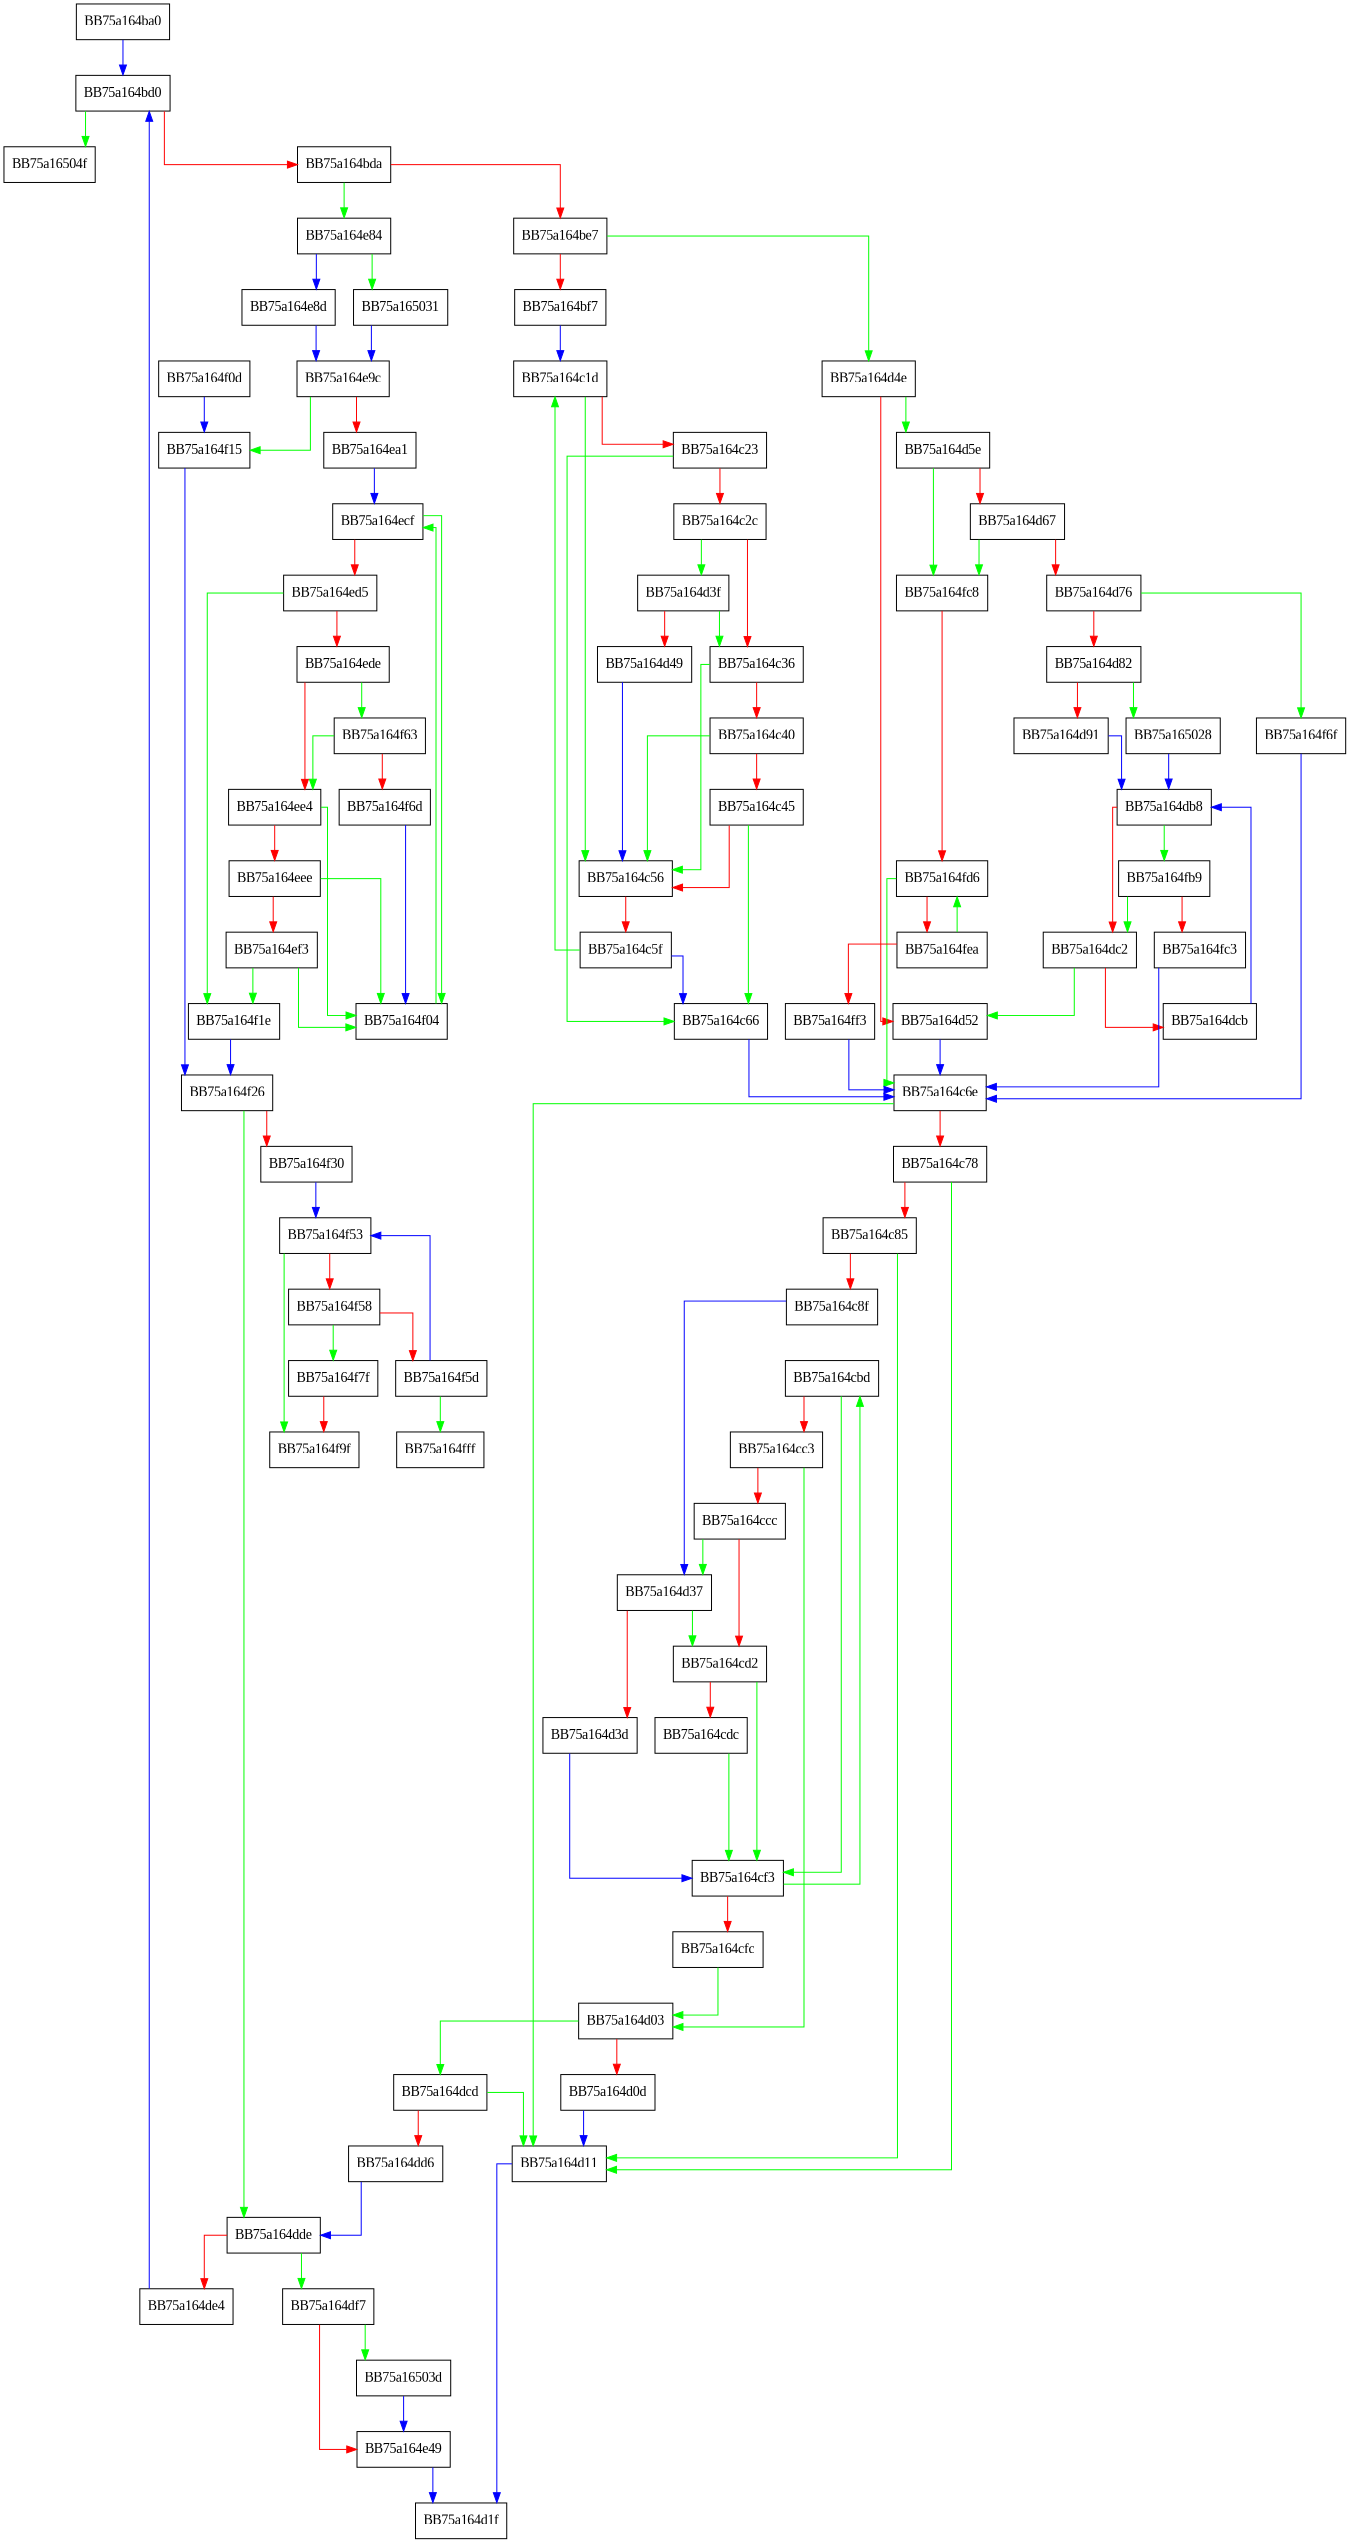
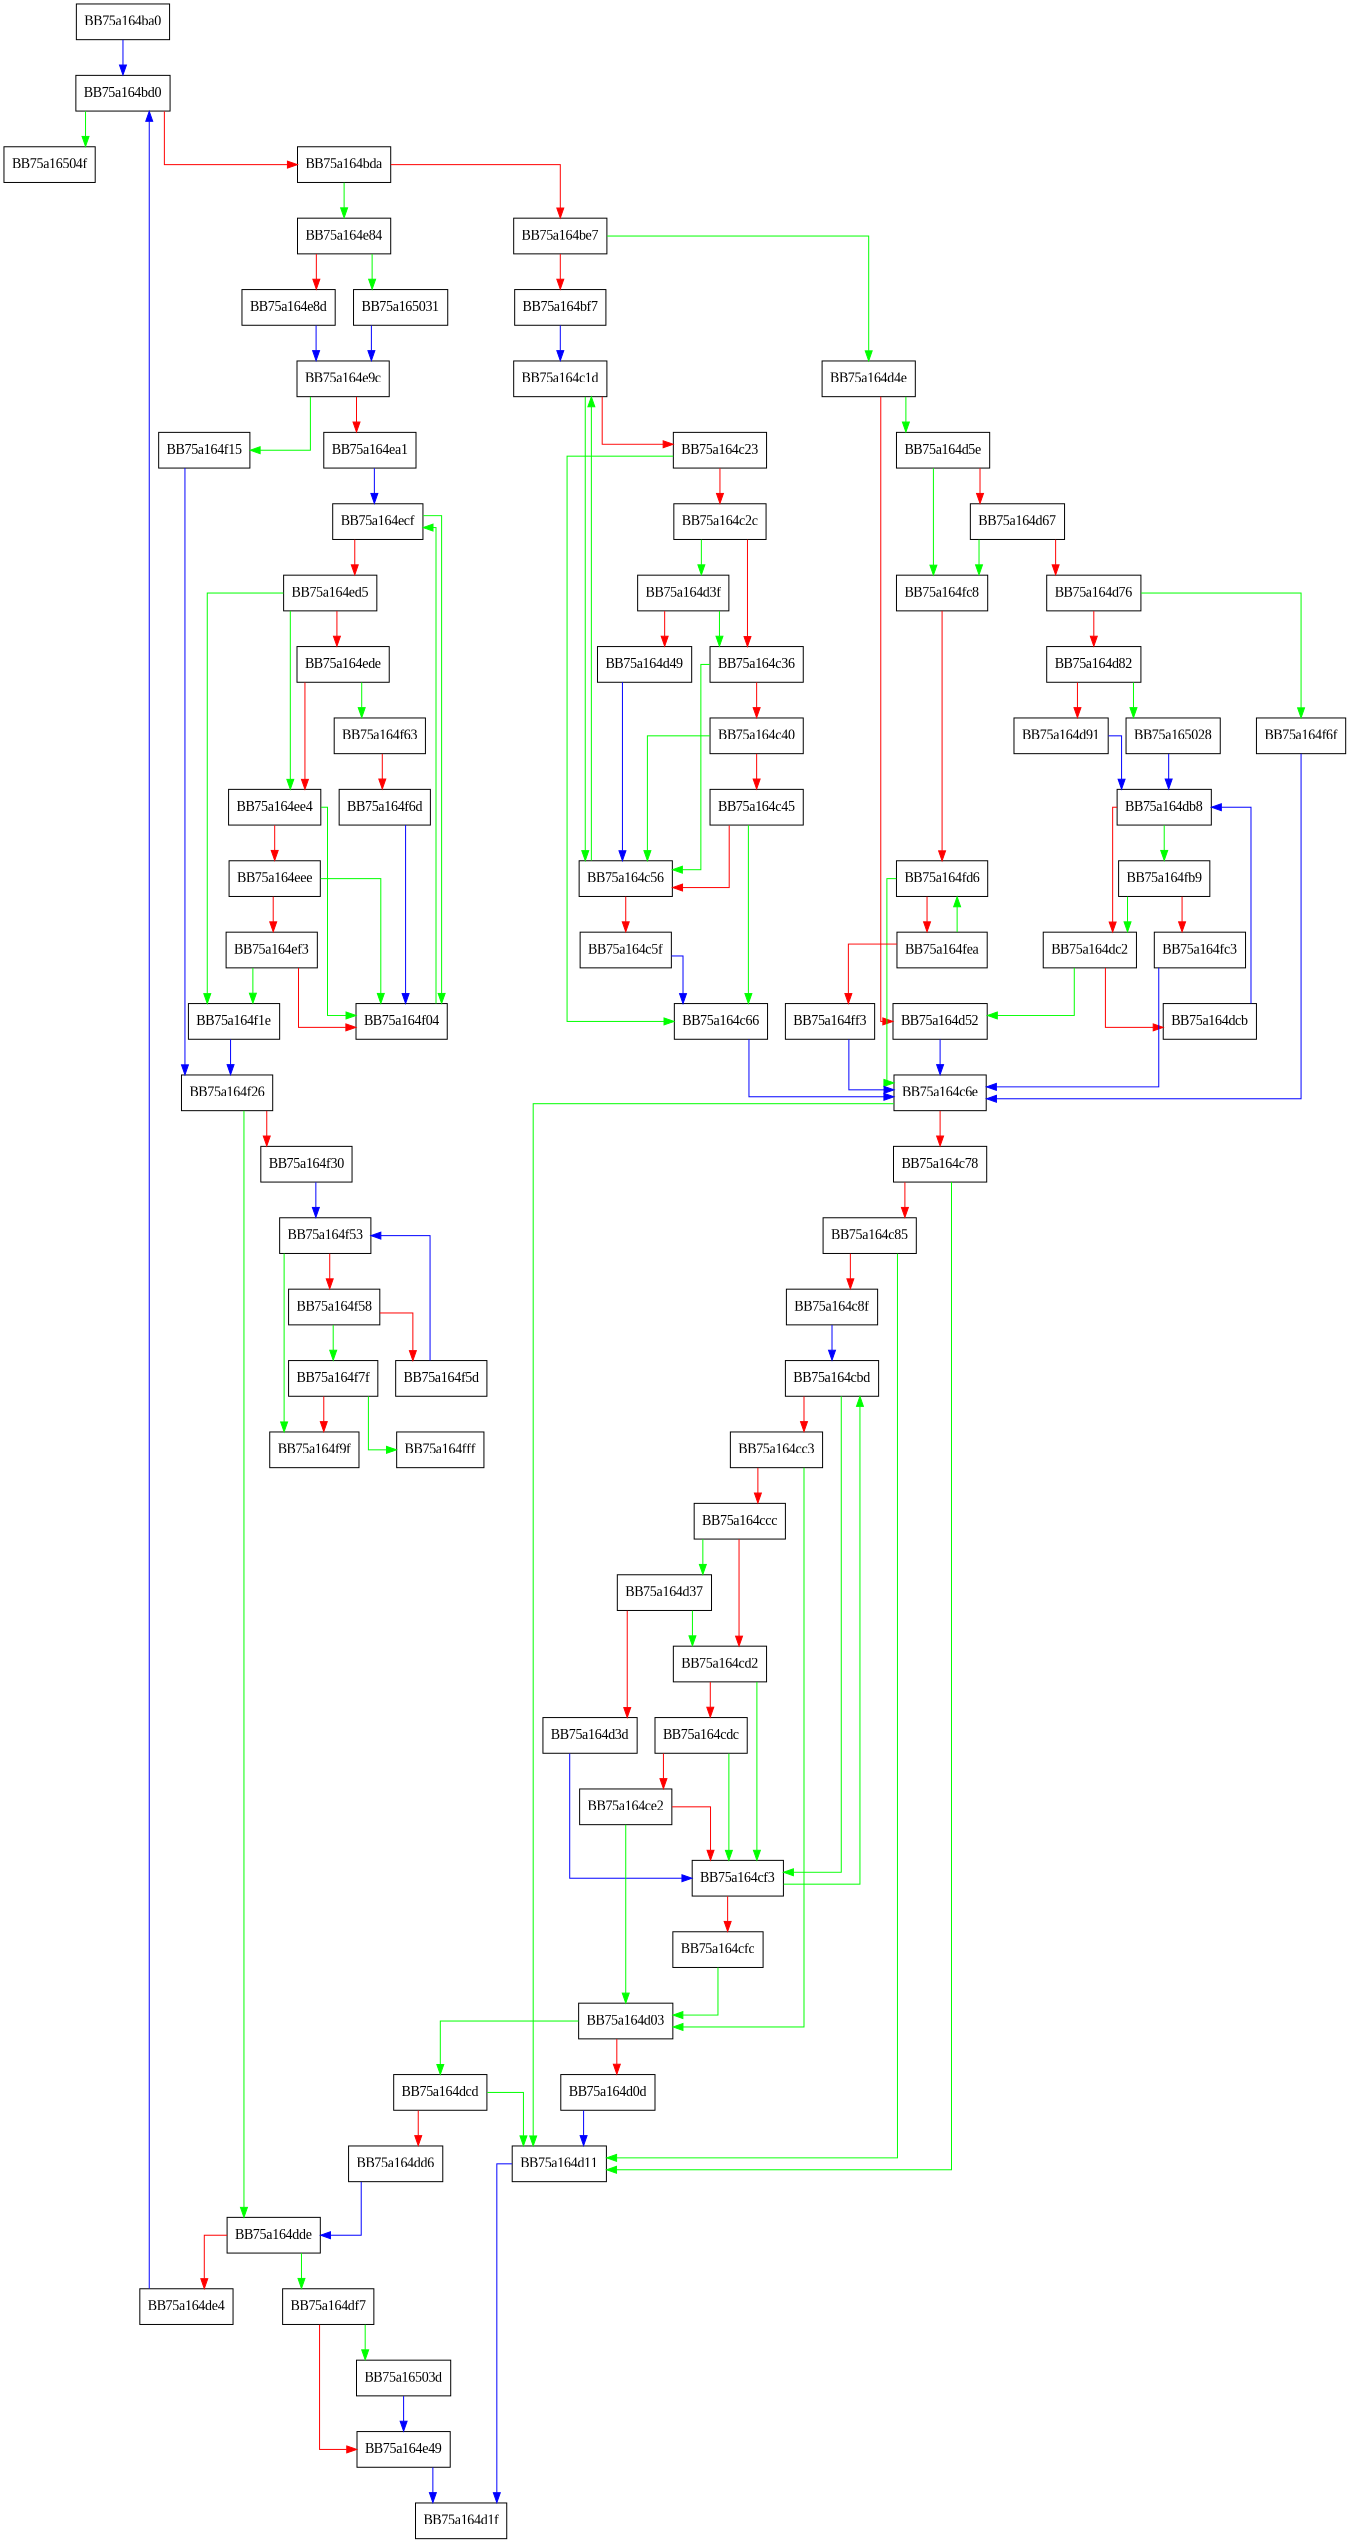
edge "BB75a164e84" -> "BB75a164e8d": color blue -> red
node "BB75a164f0d": removed
edge "BB75a164c5f" -> "BB75a164c1d": now "BB75a164c56" -> "BB75a164c1d"
edge "BB75a164f63" -> "BB75a164ee4": now "BB75a164ed5" -> "BB75a164ee4"
edge "BB75a164ef3" -> "BB75a164f04": color green -> red
edge "BB75a164c8f" -> "BB75a164d37": now "BB75a164c8f" -> "BB75a164cbd"
edge "BB75a164f5d" -> "BB75a164fff": now "BB75a164f7f" -> "BB75a164fff"
node "BB75a164ce2": added
